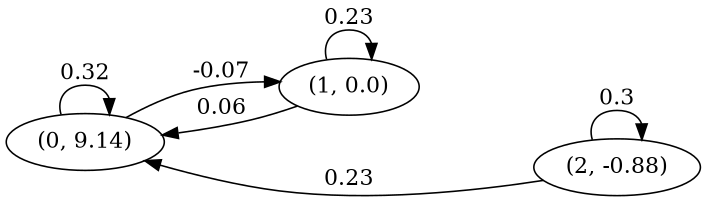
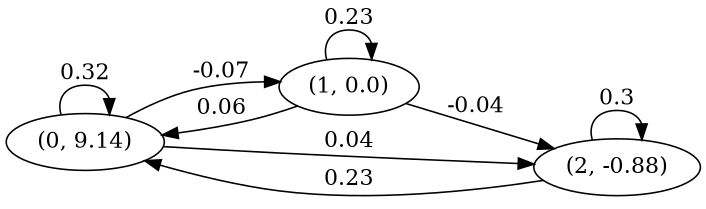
edge "(1, 0.0)" -> "(2, -0.88)": added, label "-0.04"
edge "(0, 9.14)" -> "(2, -0.88)": added, label "0.04"
